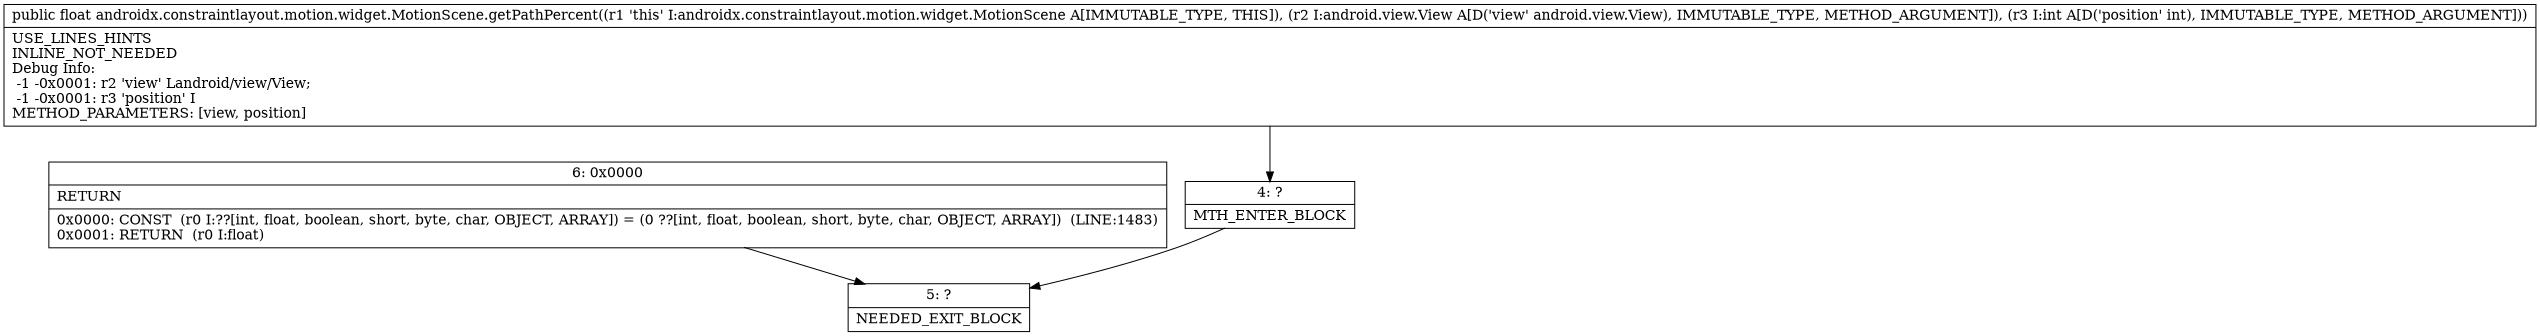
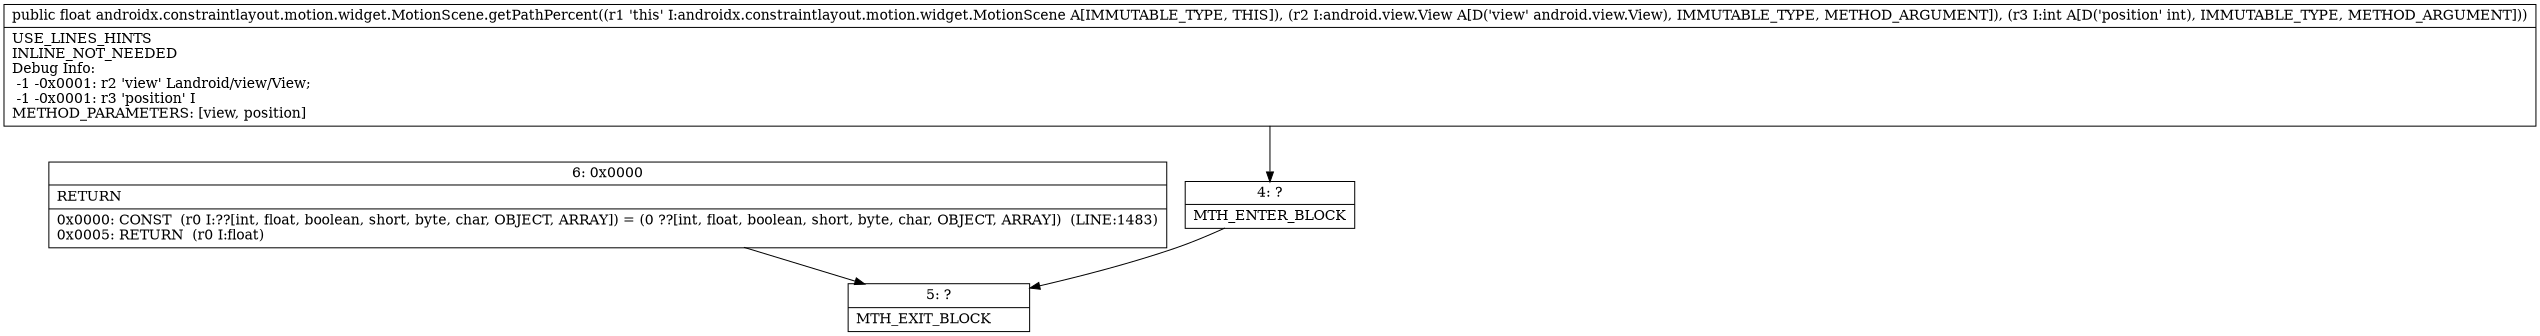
node "6: 0x0000": text "0x0001: RETURN  (r0 I:float)" -> "0x0005: RETURN  (r0 I:float)"
node "5: ?": text "NEEDED_EXIT_BLOCK" -> "MTH_EXIT_BLOCK"
